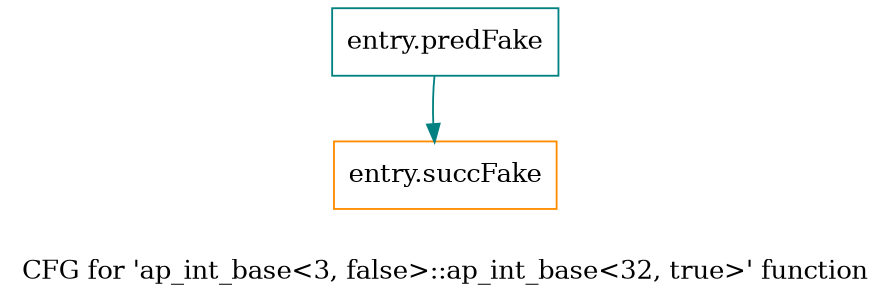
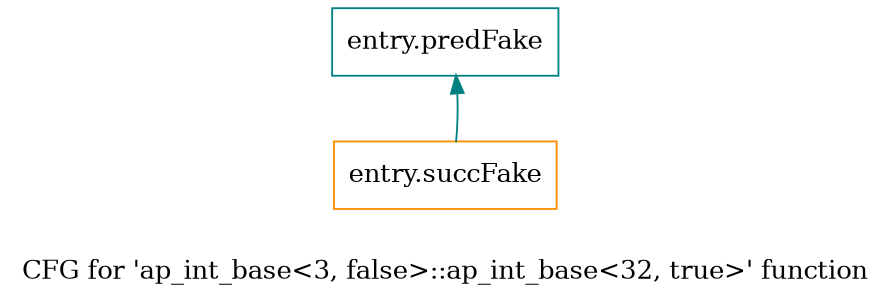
edge "entry.predFake" -> "entry.succFake": reversed
